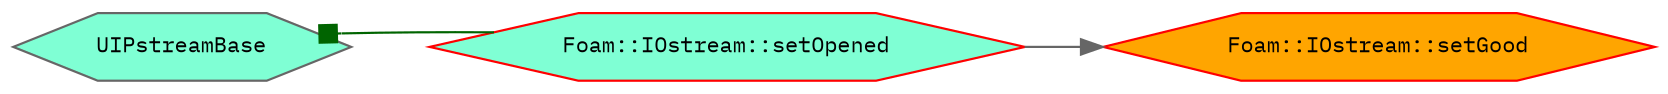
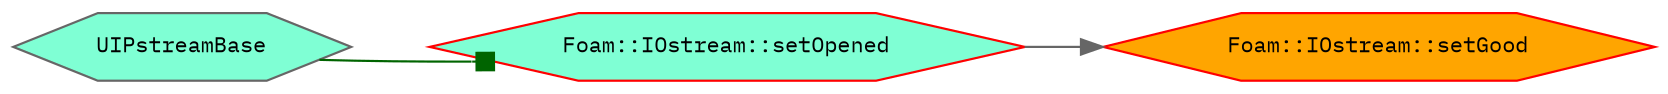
edge "Foam::IOstream::setOpened" -> "UIPstreamBase": reversed
